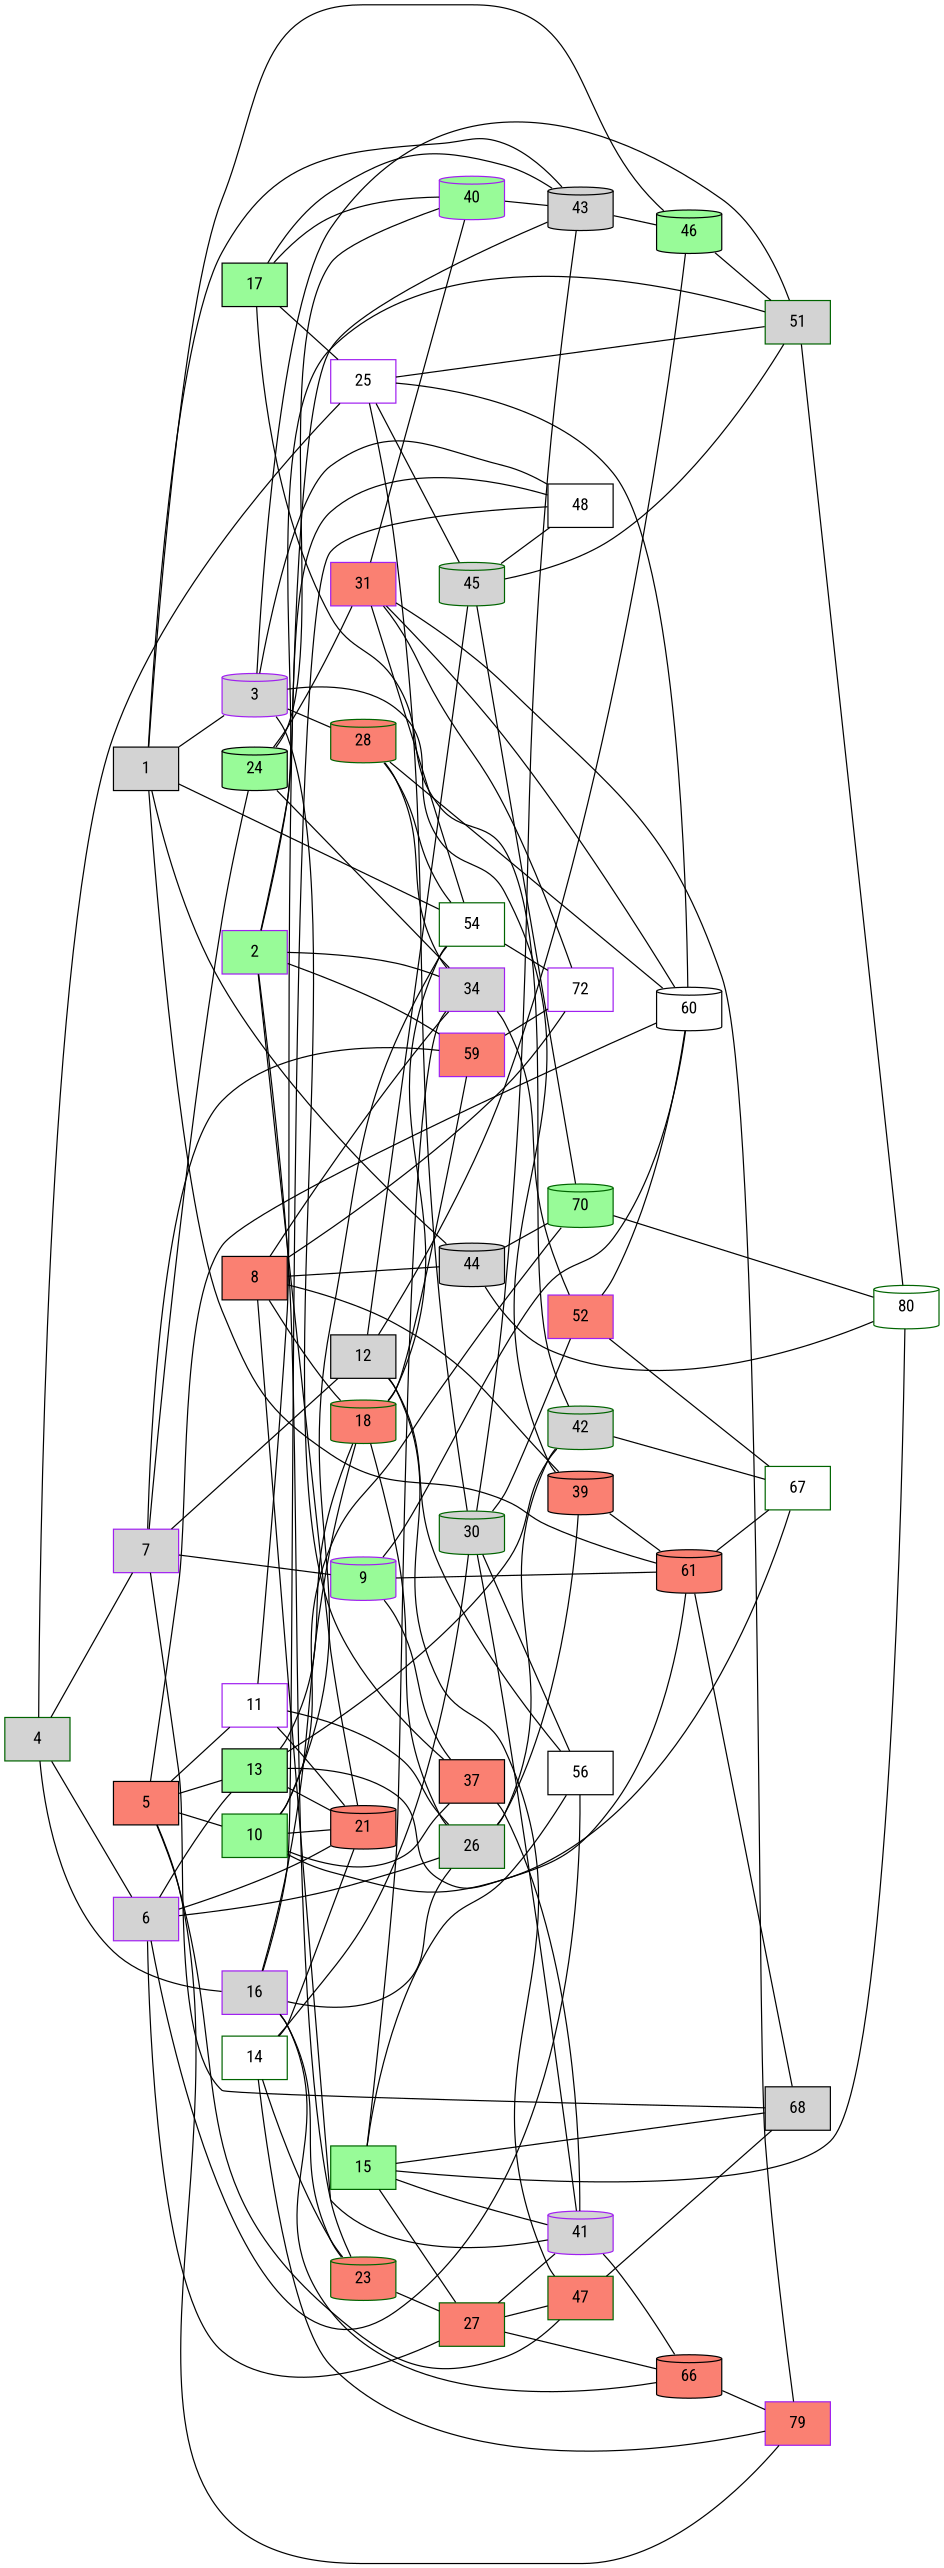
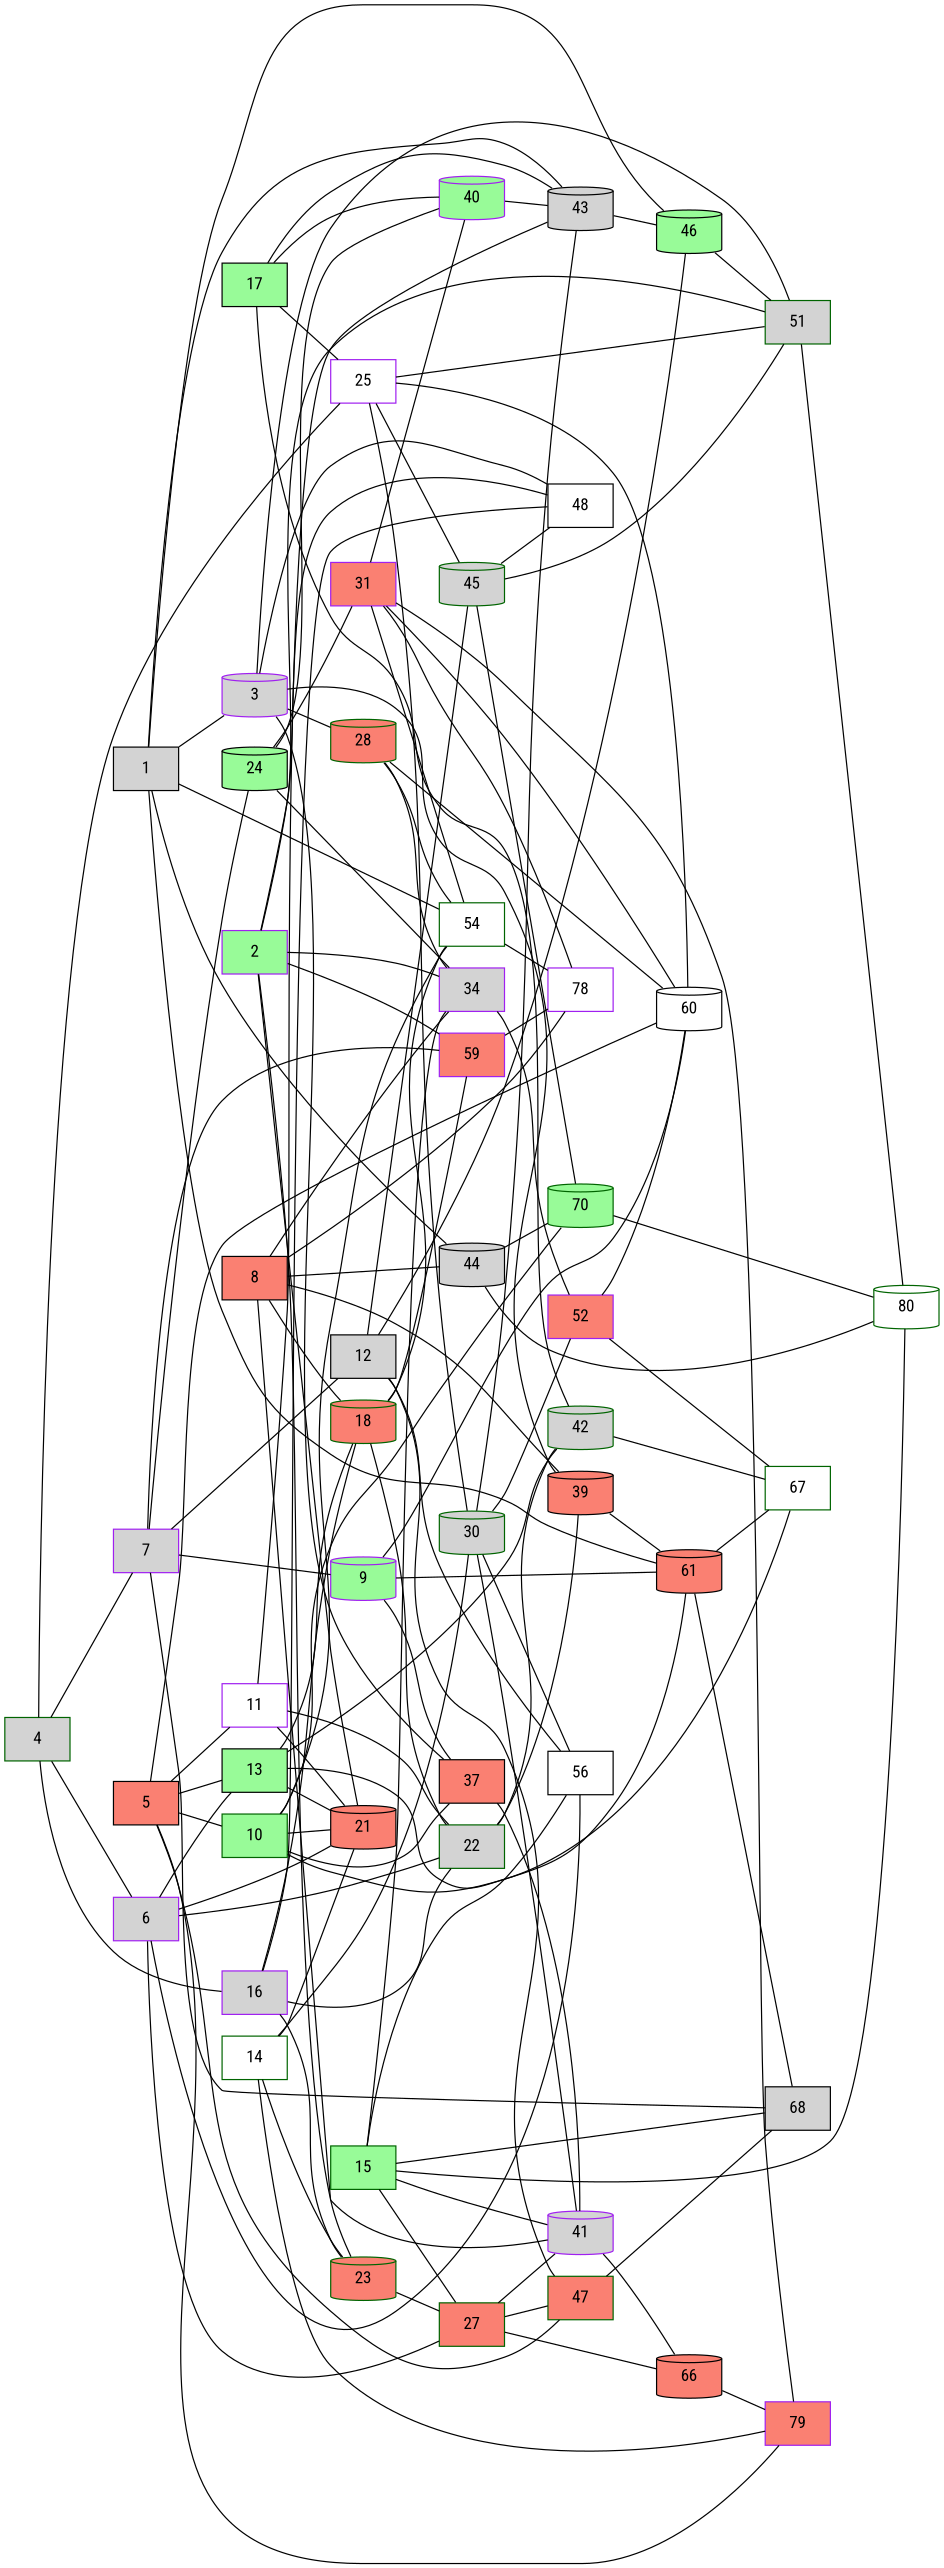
node "72": label "72" -> "78"
node "26": label "26" -> "22"
edge "16" -- "66": removed
